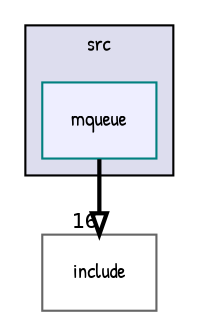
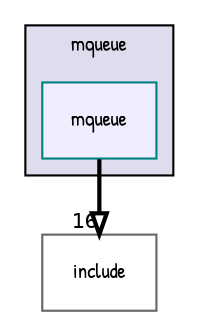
cluster "src": label "src" -> "mqueue"
